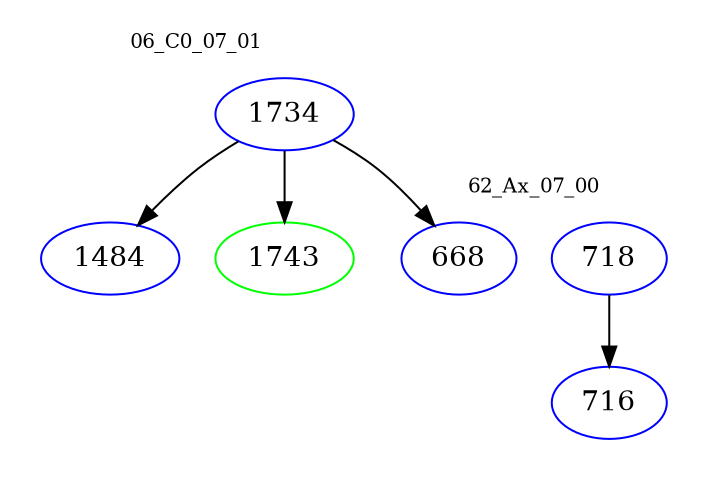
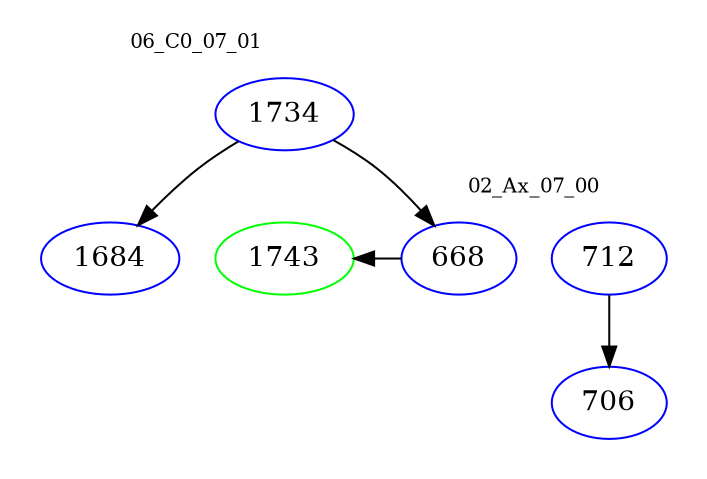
edge "1734" -> "1743": now "668" -> "1743"
cluster "62_Ax_07_00": label "62_Ax_07_00" -> "02_Ax_07_00"
node "1484": label "1484" -> "1684"
node "718": label "718" -> "712"
node "716": label "716" -> "706"
